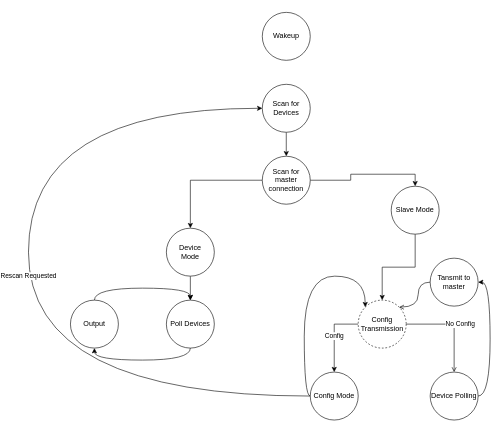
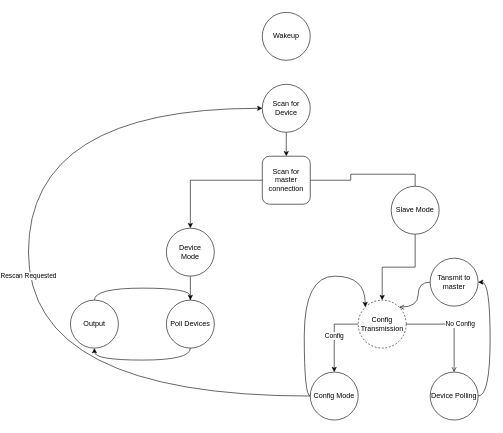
node "Scan for Devices": label "Scan for Devices" -> "Scan for Device"
node "Scan for master connection": shape ellipse -> rounded rectangle
edge "Scan for master connection" -> "Slave Mode": arrowhead classic -> none
edge "Device Mode" -> "Poll Devices": arrowhead classic -> none
